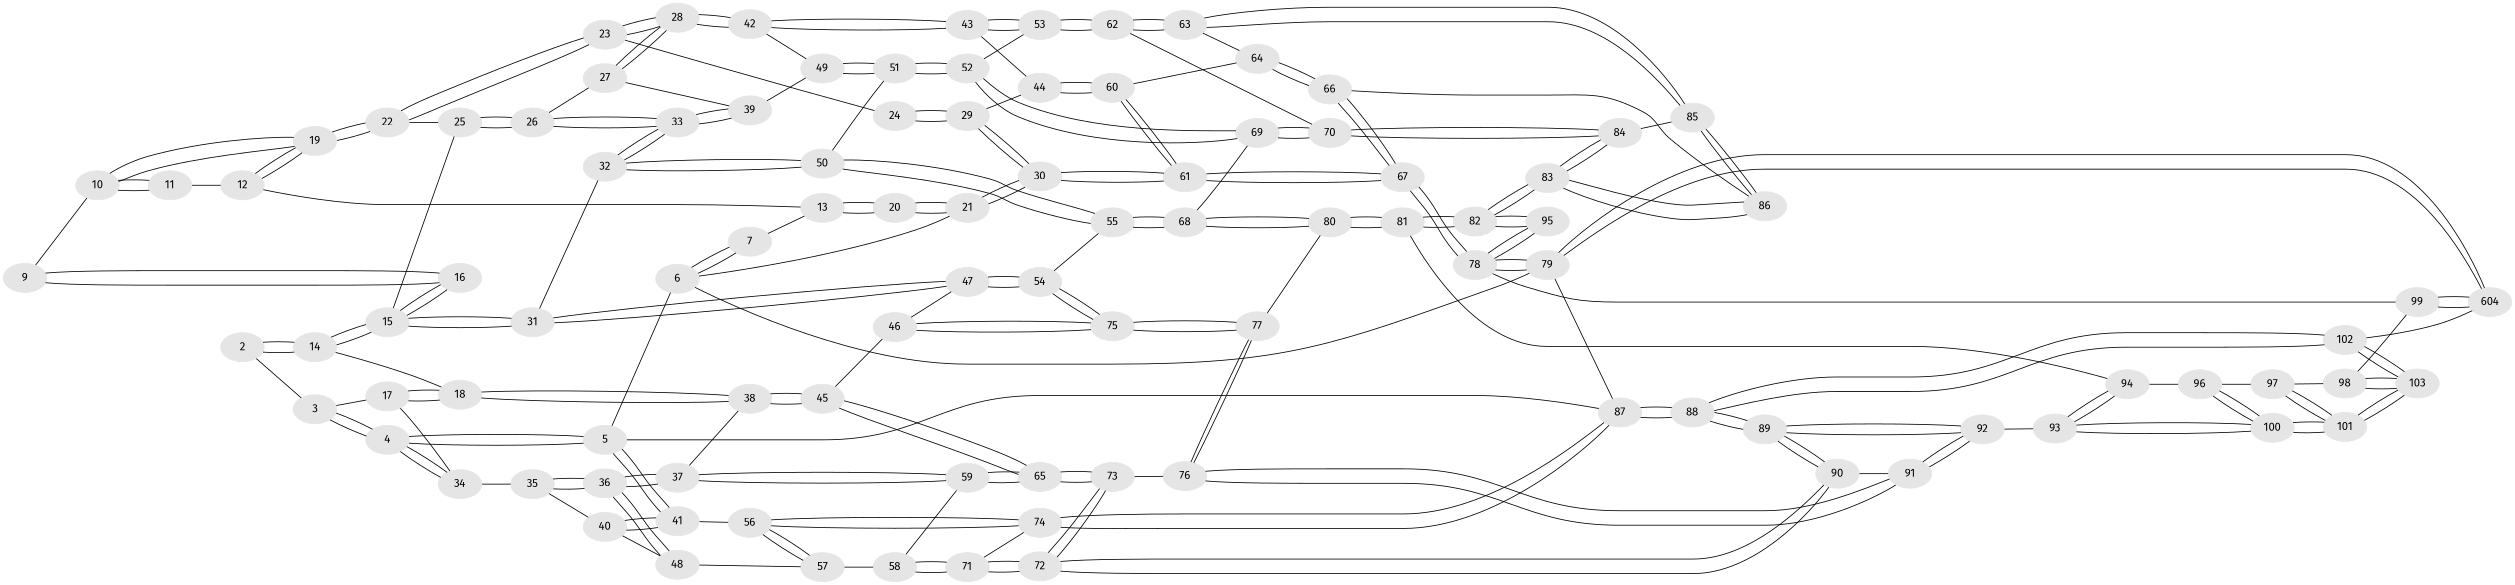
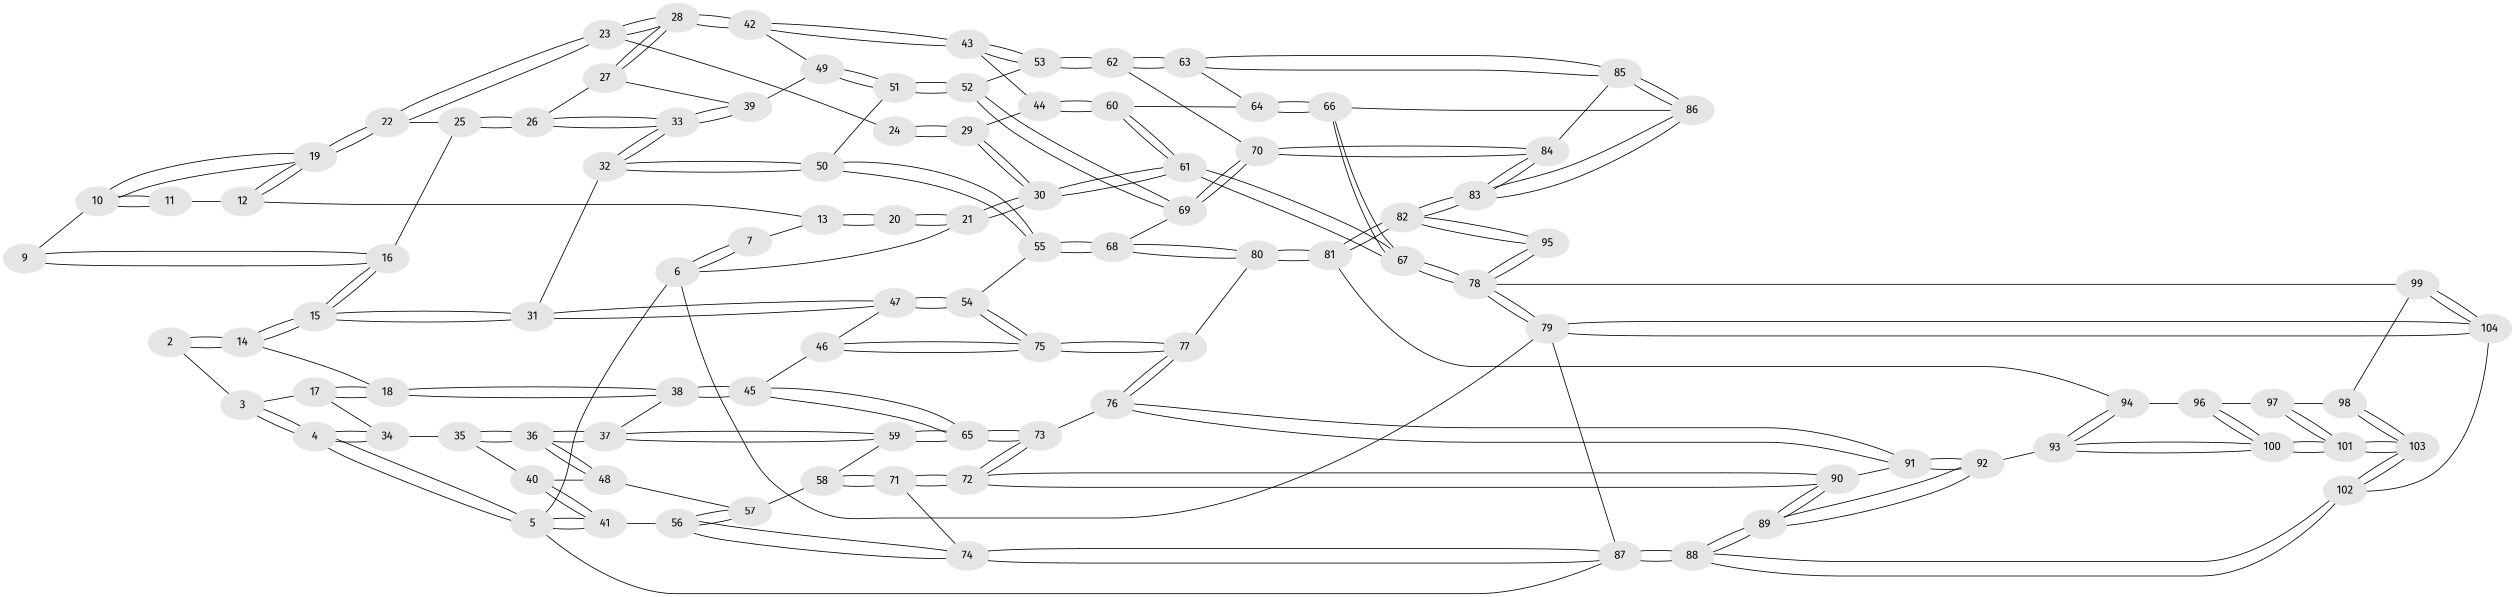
edge "25" -- "15": now "25" -- "16"
node "604": label "604" -> "104"
